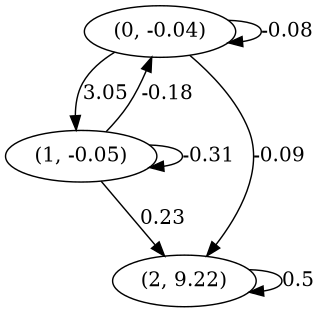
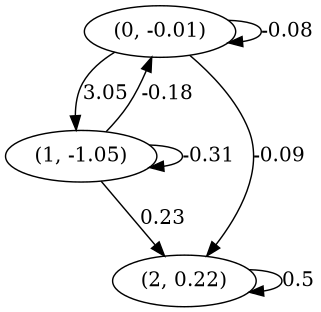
node "(0, -0.04)": label "(0, -0.04)" -> "(0, -0.01)"
node "(1, -0.05)": label "(1, -0.05)" -> "(1, -1.05)"
node "(2, 9.22)": label "(2, 9.22)" -> "(2, 0.22)"
